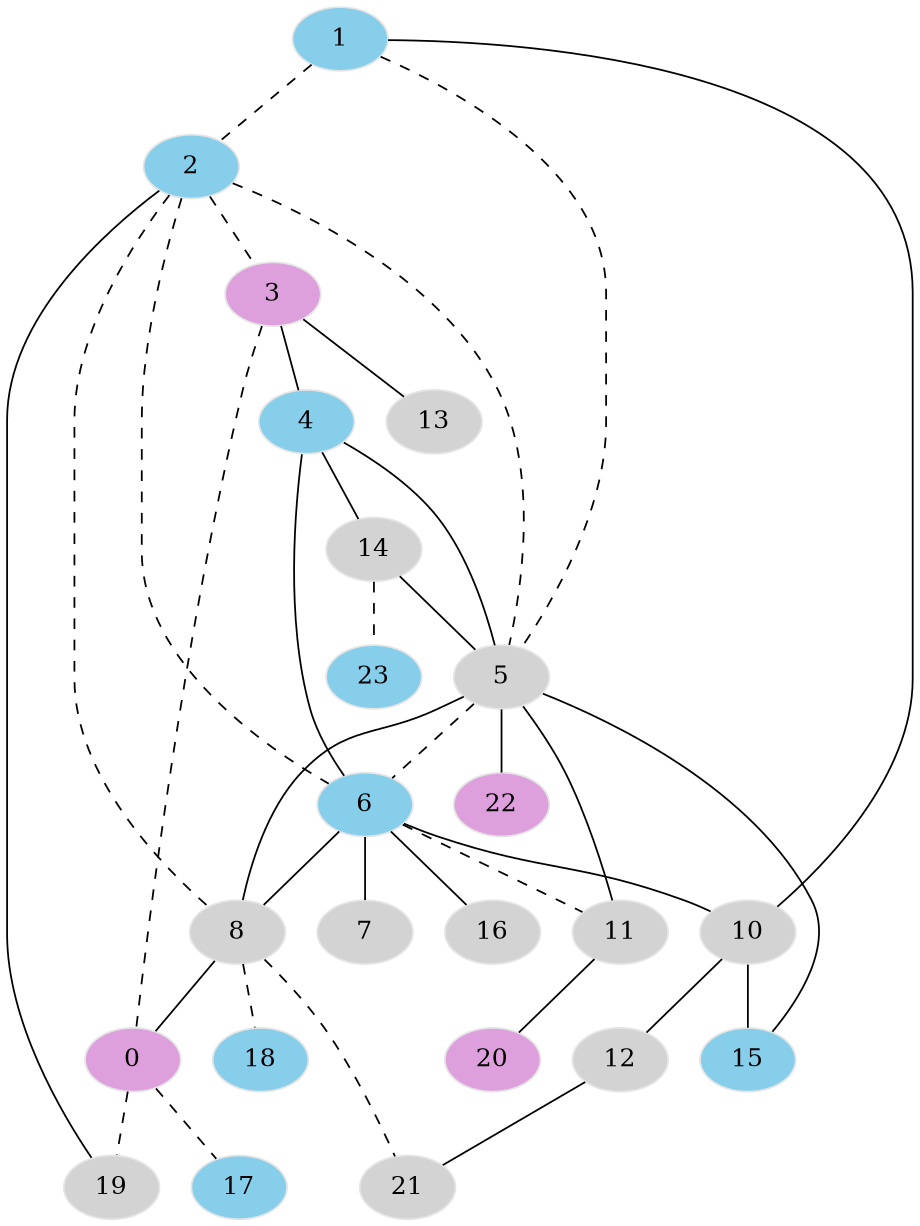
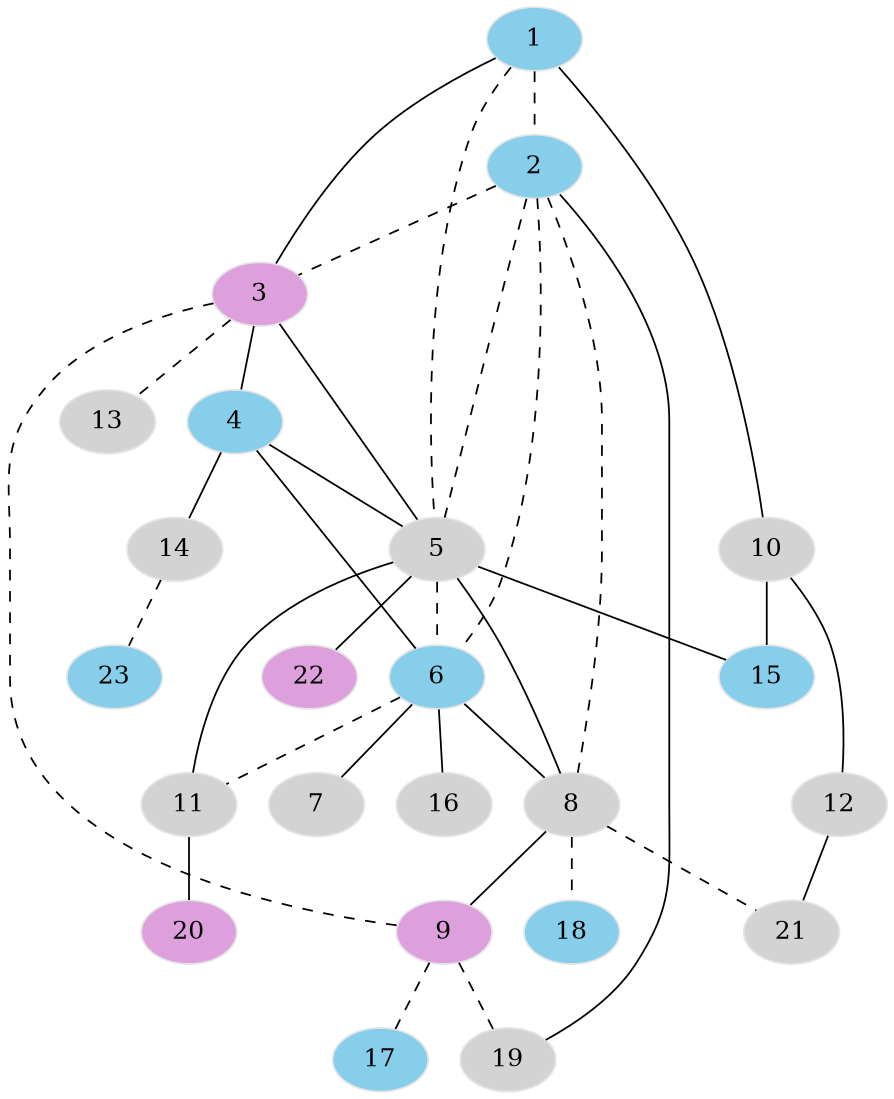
edge "1" -- "3": added
edge "3" -- "13": style solid -> dashed
edge "14" -- "5": now "3" -- "5"
edge "6" -- "10": removed
node "0": label "0" -> "9"
